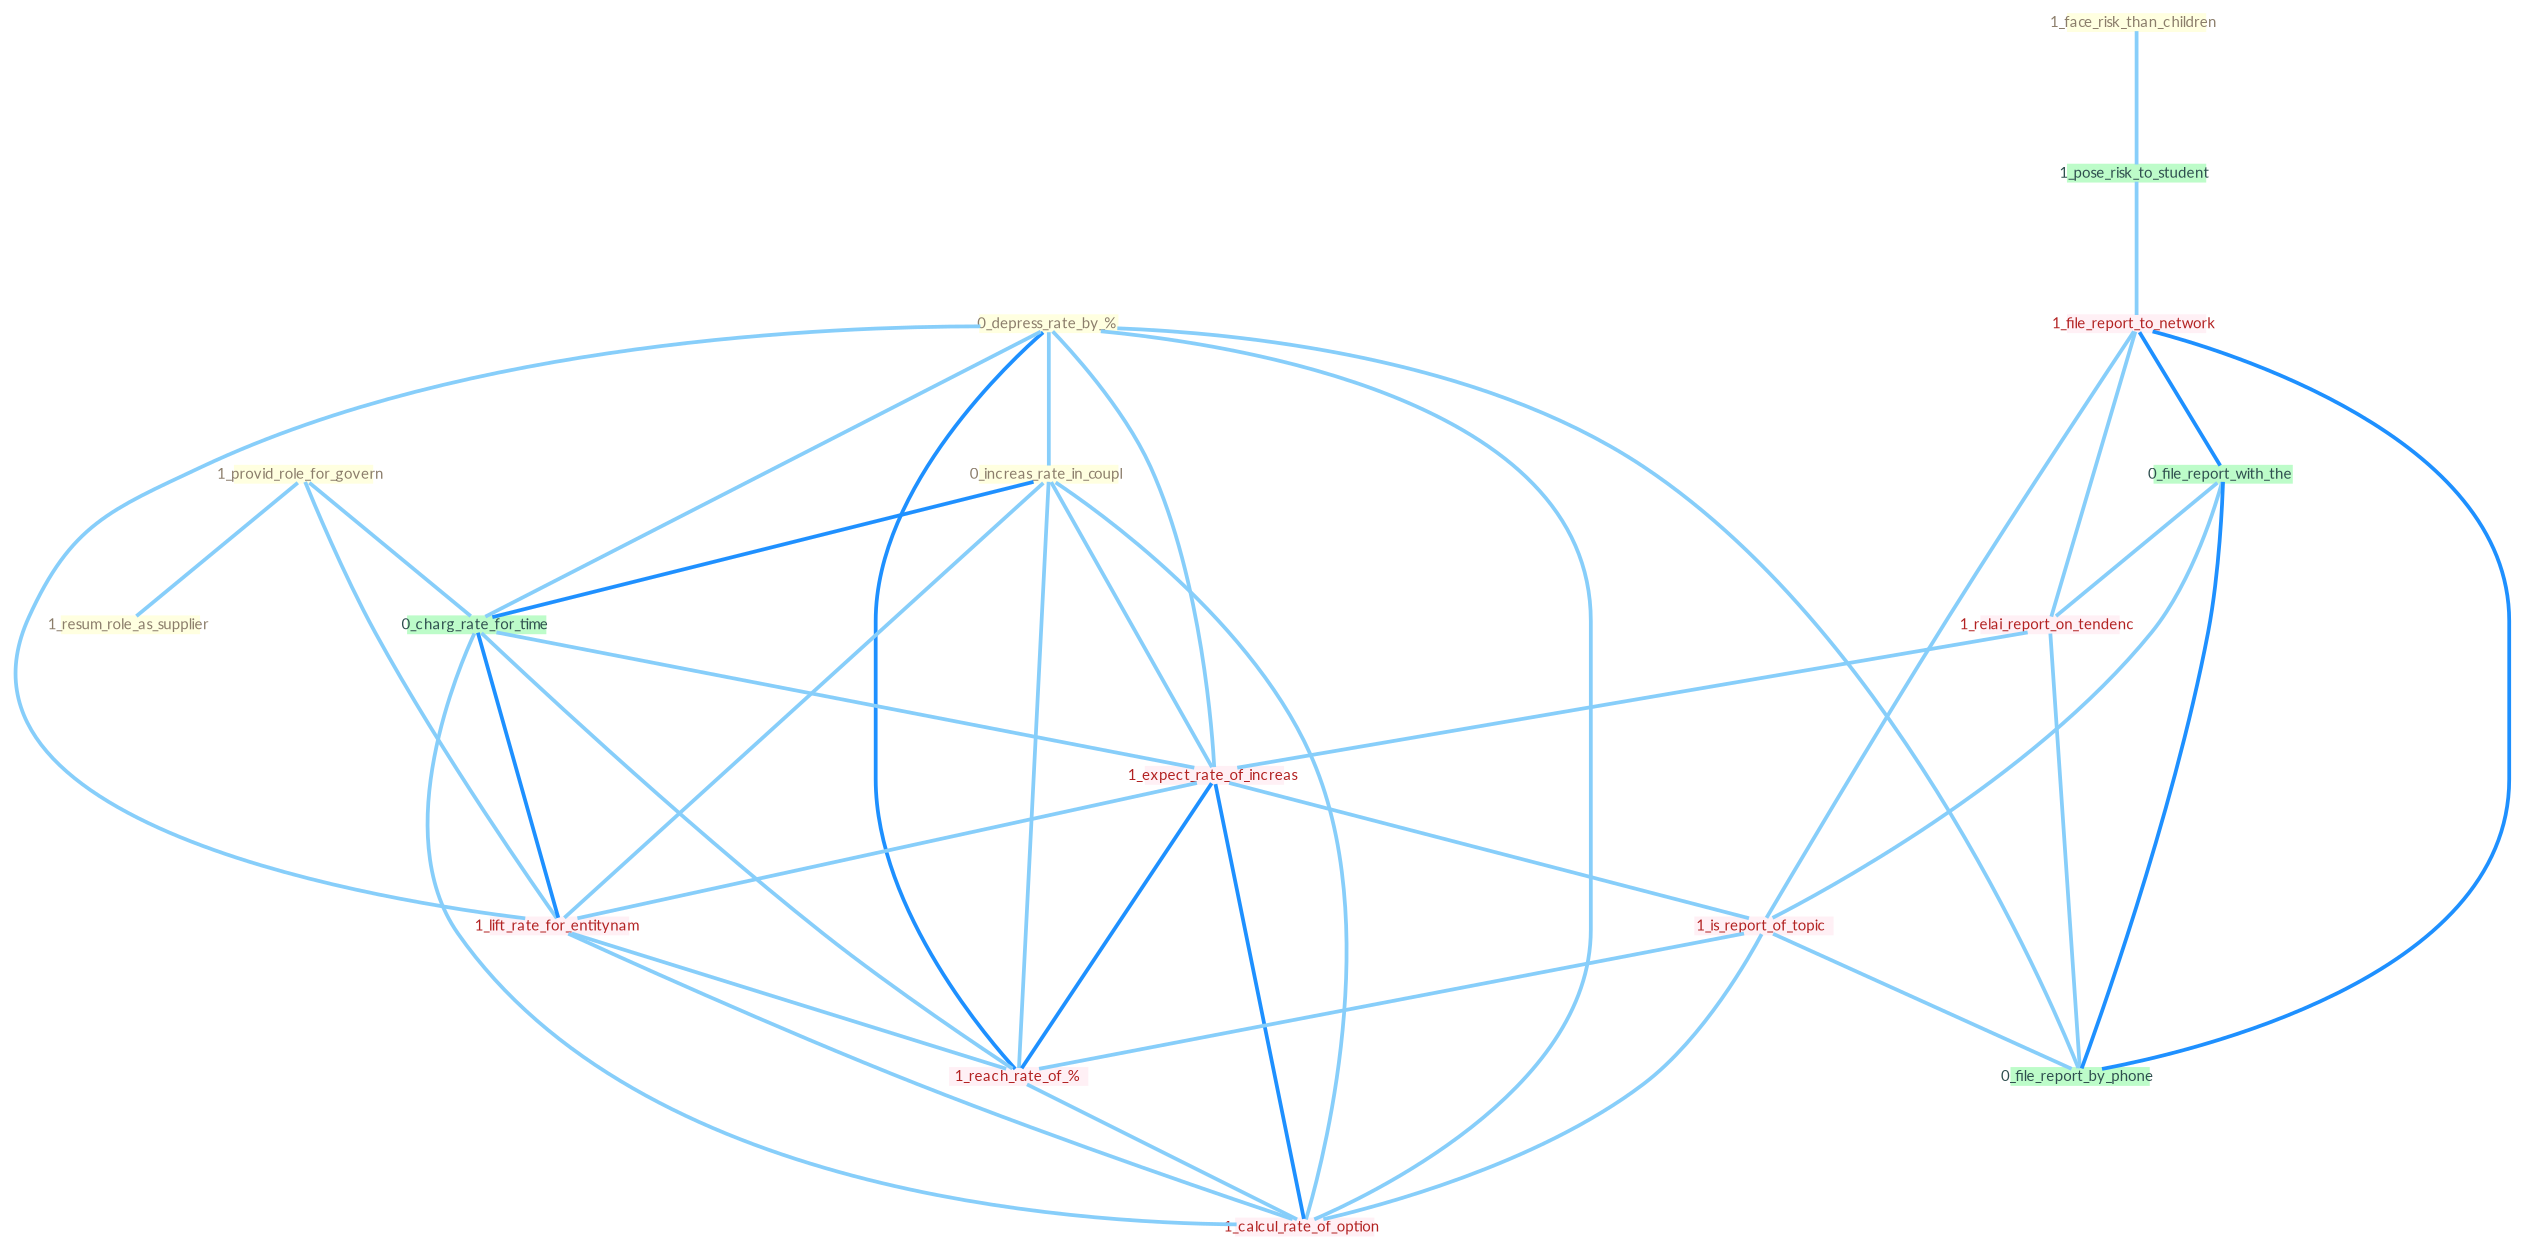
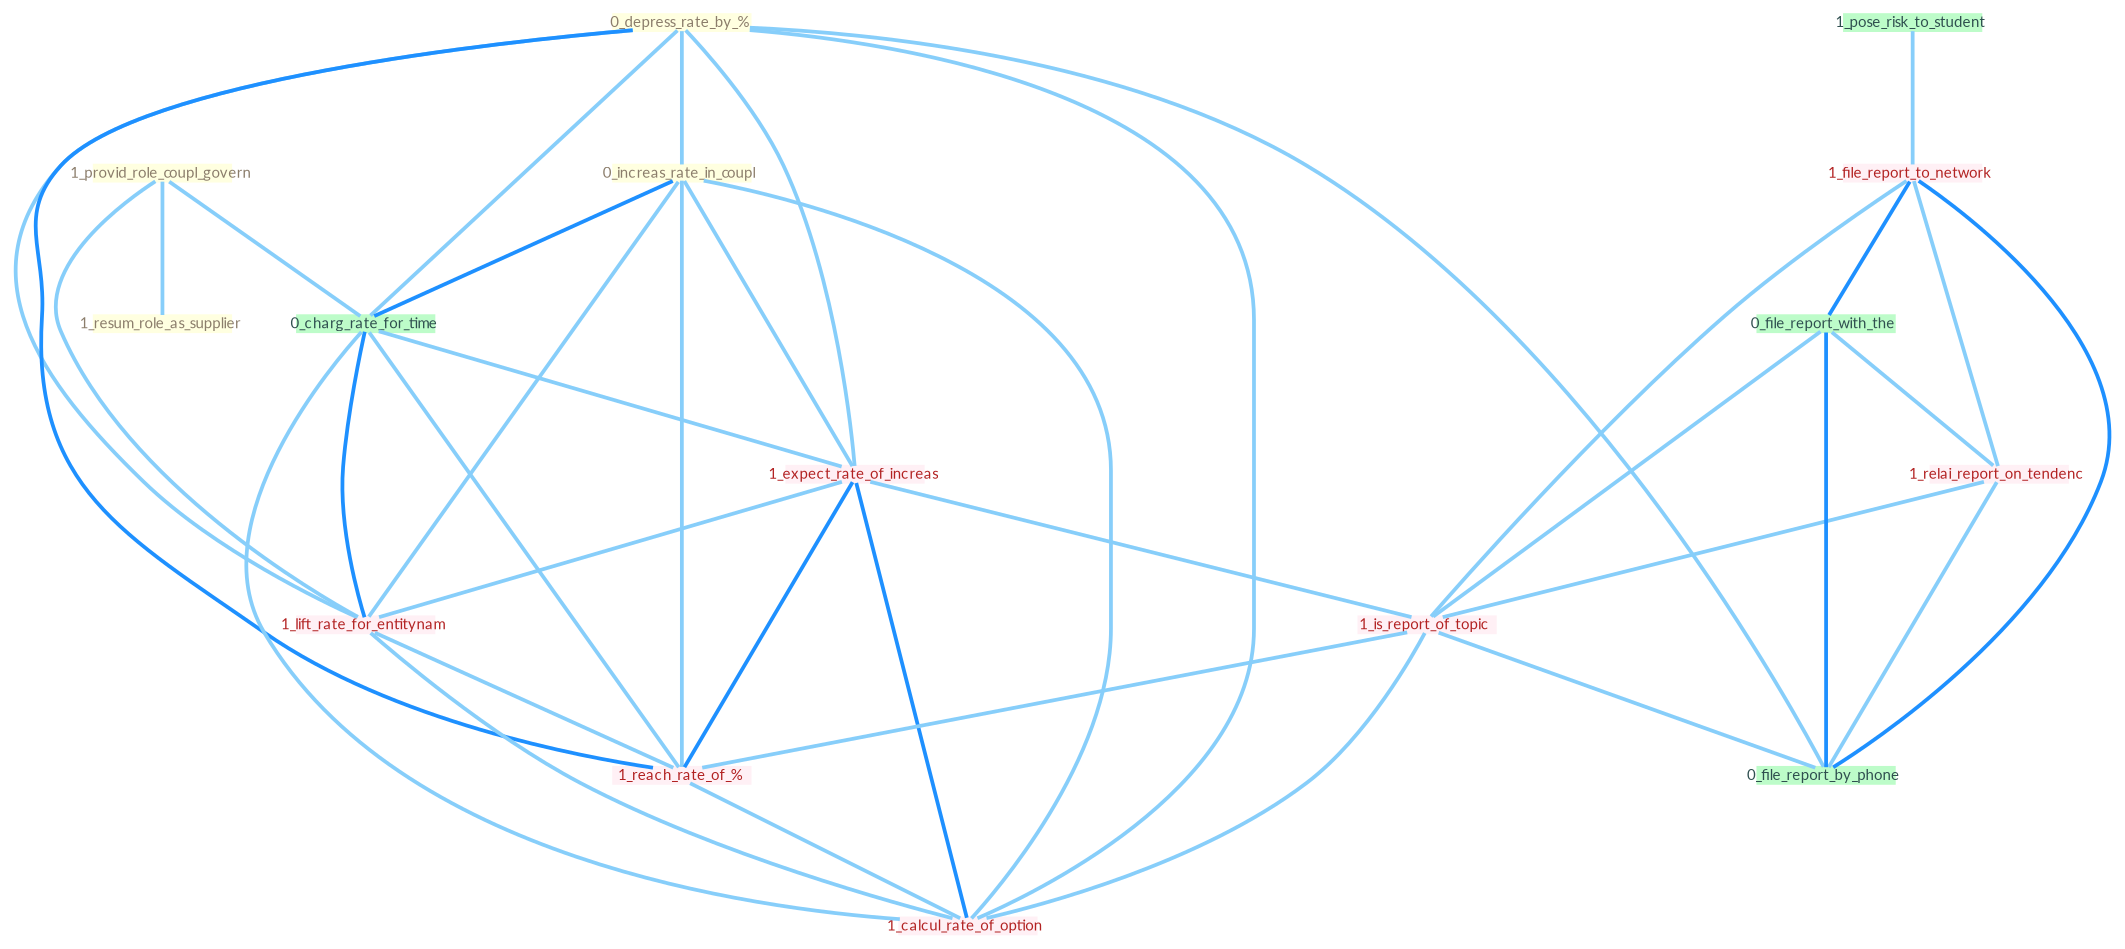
node "1_face_risk_than_children": removed
node "1_provid_role_for_govern": label "1_provid_role_for_govern" -> "1_provid_role_coupl_govern"
edge "1_relai_report_on_tendenc" -- "1_expect_rate_of_increas": now "1_relai_report_on_tendenc" -- "1_is_report_of_topic"
